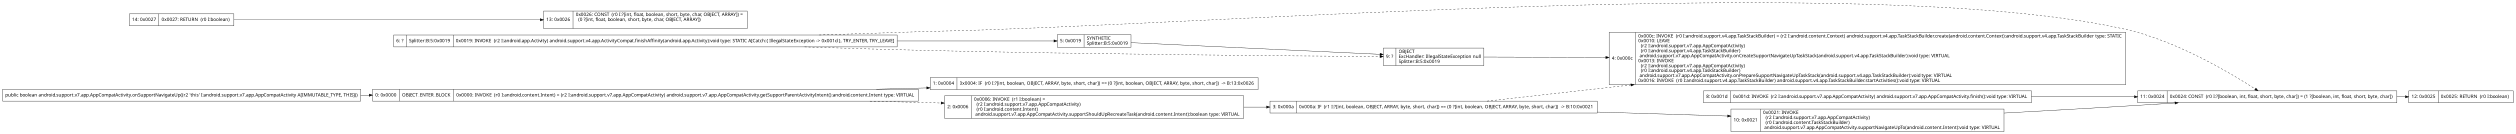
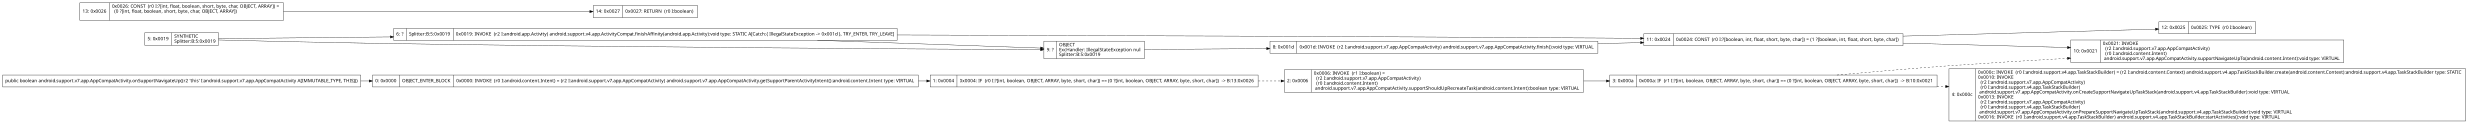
edge "6: ?" -> "11: 0x0024": style dashed -> solid
edge "14: 0x0027" -> "13: 0x0026": reversed
edge "6: ?" -> "5: 0x0019": reversed
node "4: 0x000c": text "0x0010: LEAVE" -> "0x0010: INVOKE"
edge "6: ?" -> "9: ?": style dashed -> solid
edge "9: ?" -> "4: 0x000c": now "9: ?" -> "8: 0x001d"
node "12: 0x0025": text "0x0025: RETURN  (r0 I:boolean)" -> "0x0025: TYPE  (r0 I:boolean)"
edge "0: 0x0000" -> "2: 0x0006": now "1: 0x0004" -> "2: 0x0006"
edge "10: 0x0021" -> "11: 0x0024": reversed
edge "3: 0x000a" -> "10: 0x0021": style solid -> dashed
node "10: 0x0021": text "(r0 I:android.content.TaskStackBuilder)" -> "(r0 I:android.content.Intent)"
